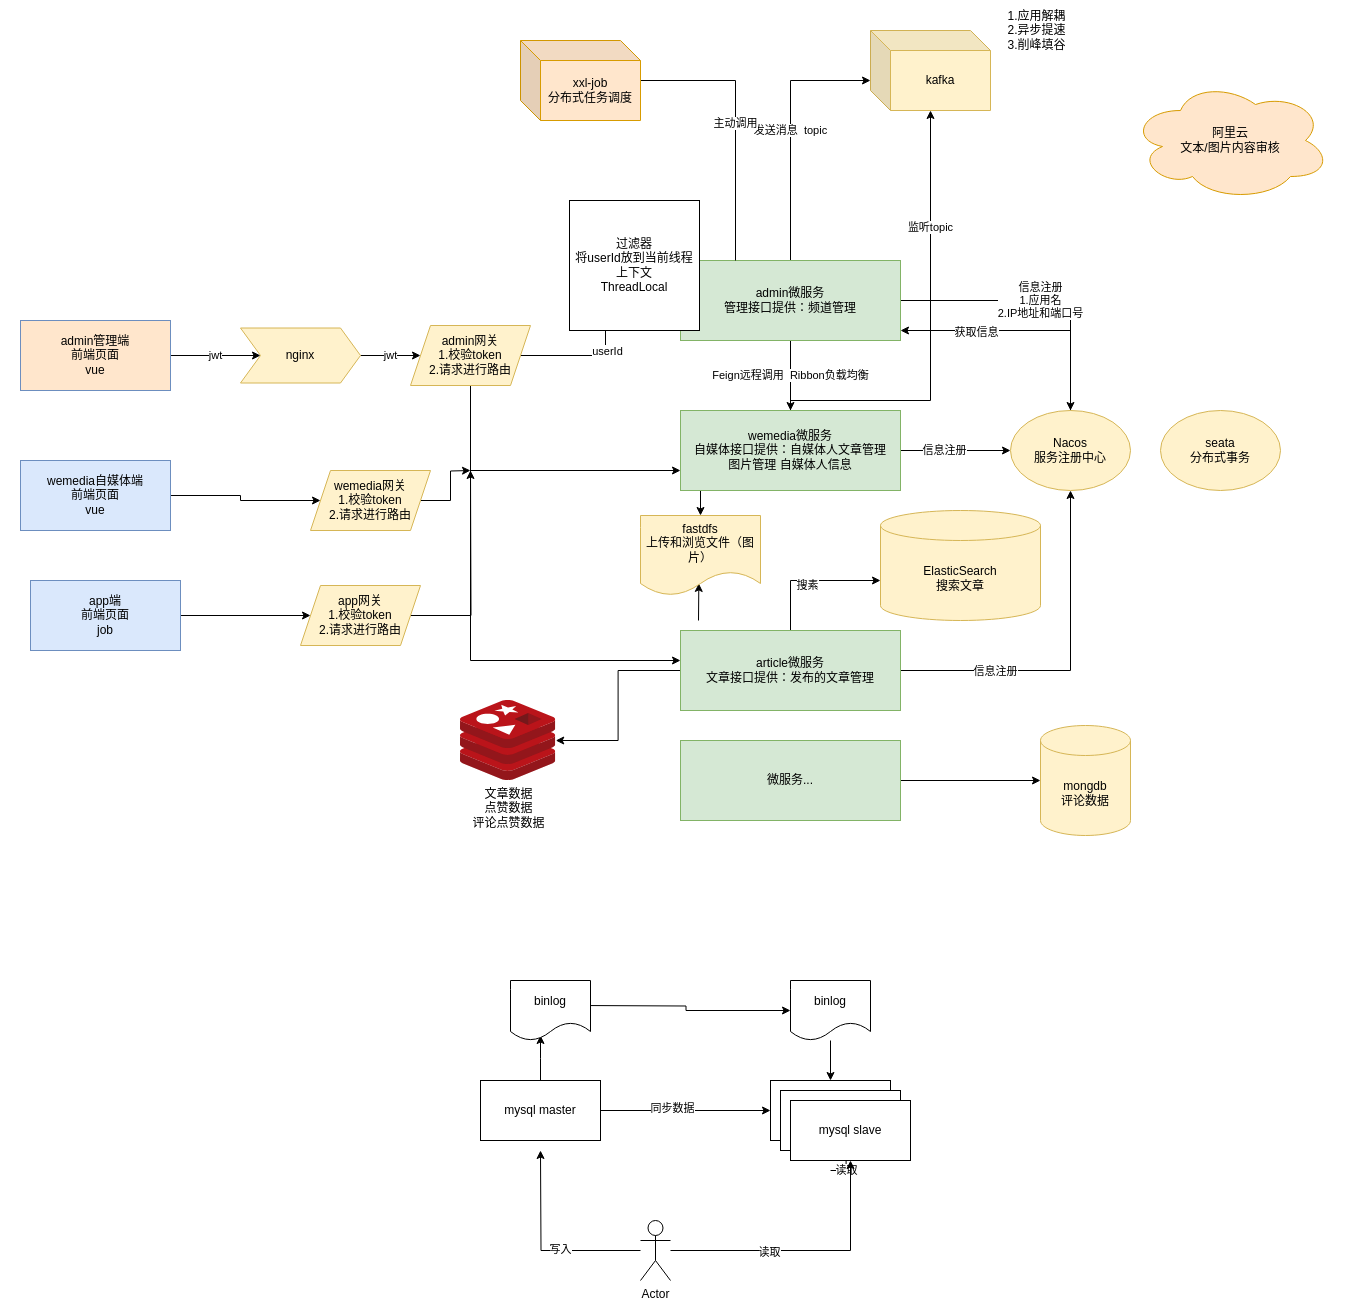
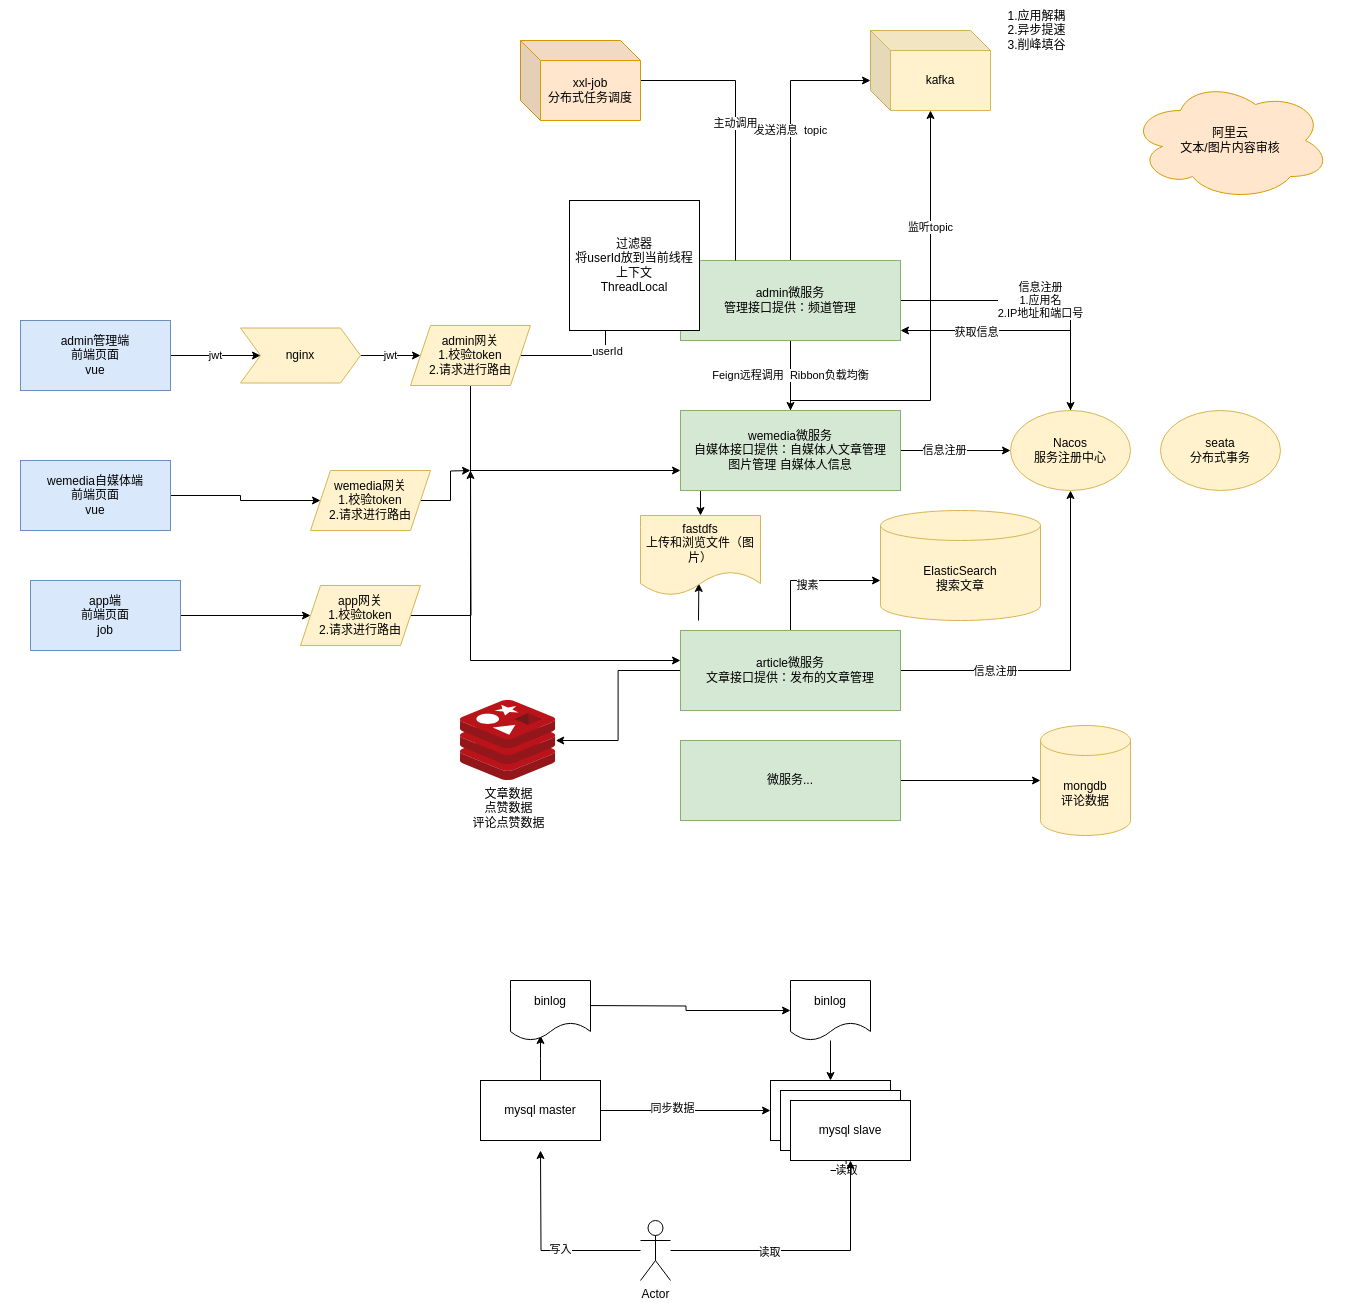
node "admin管理端 前端页面 vue": fillcolor #ffe6cc -> #dae8fc
